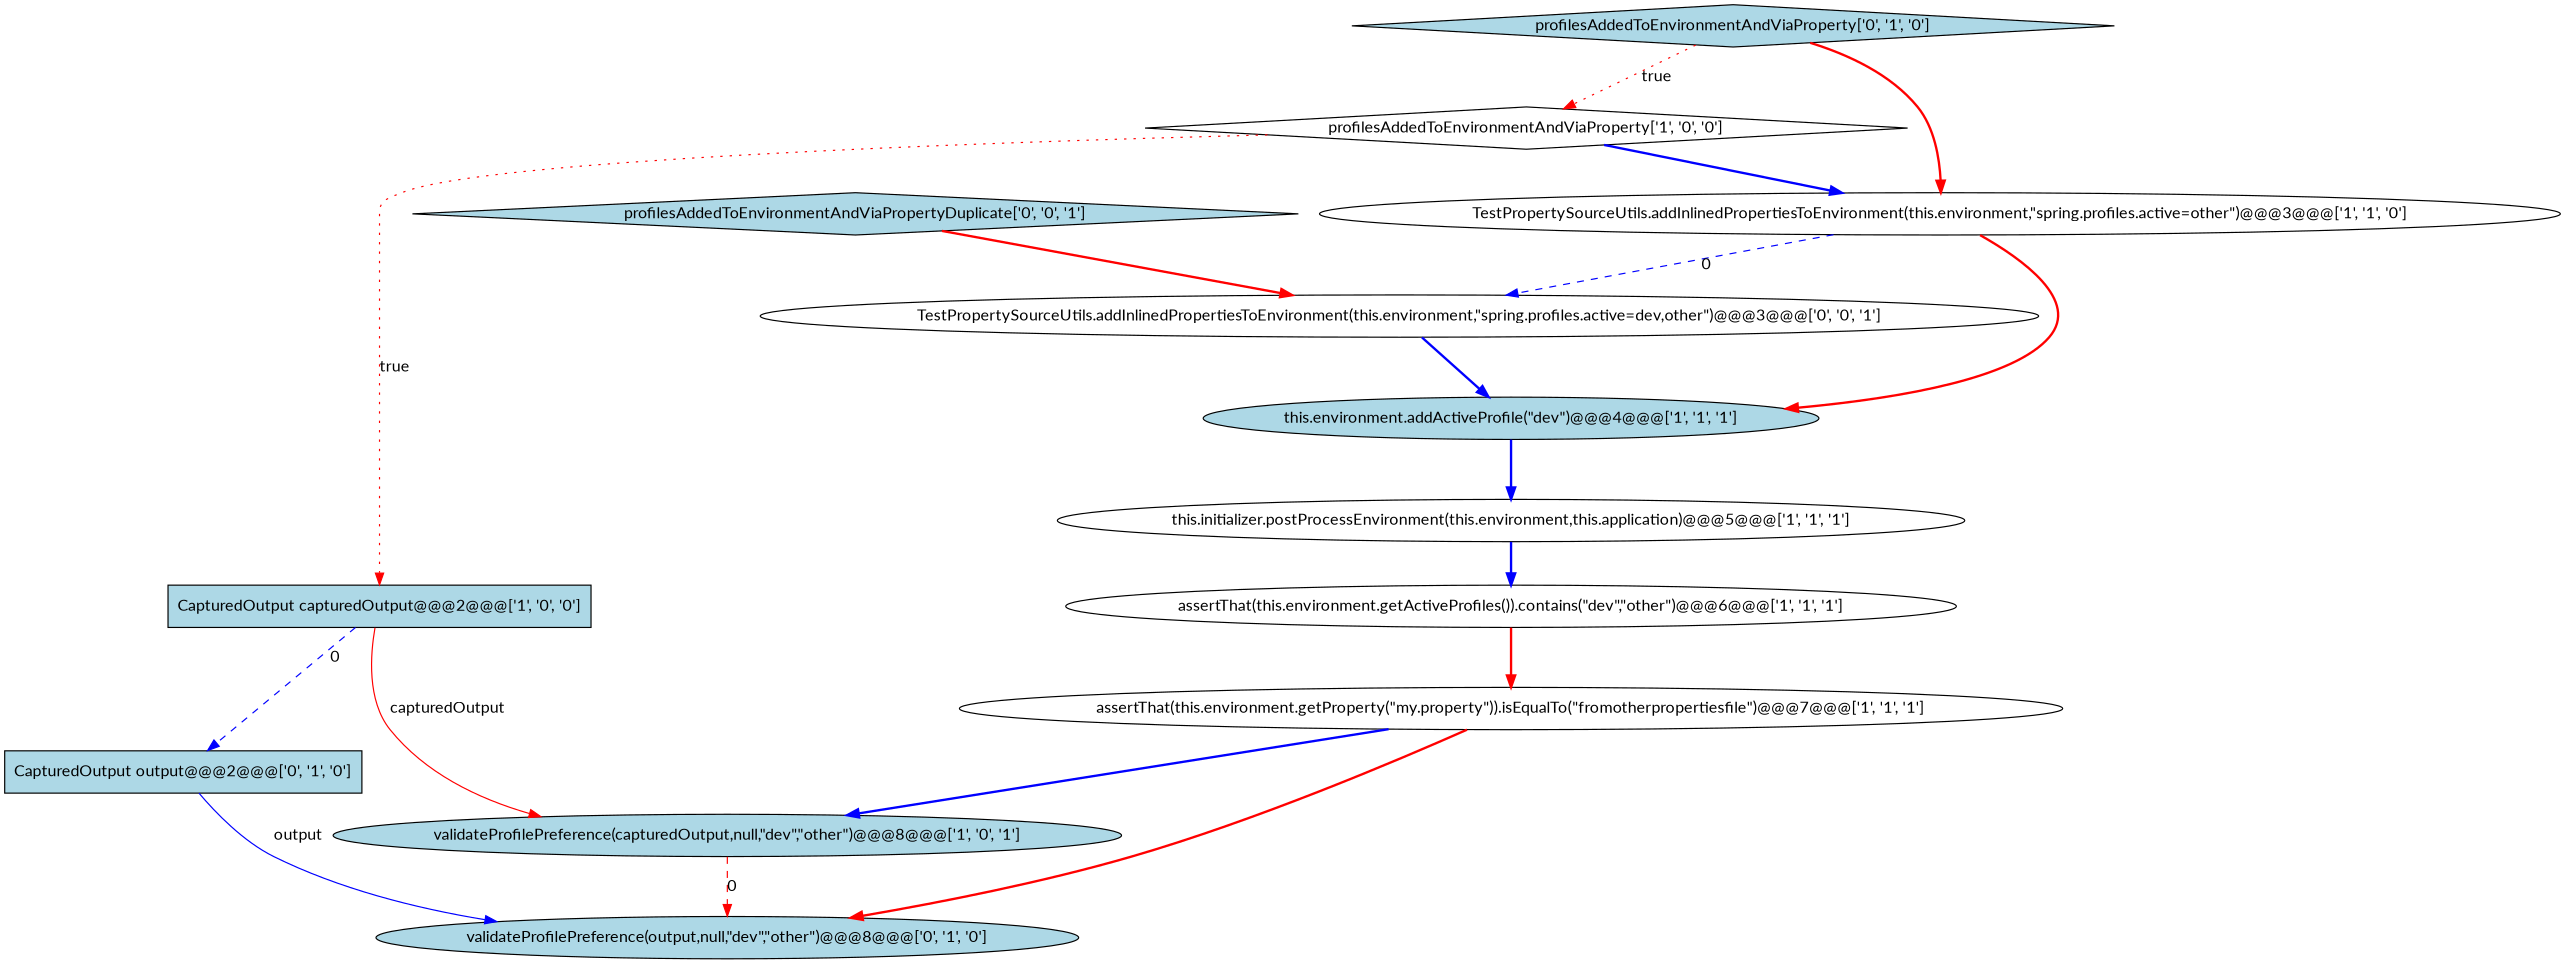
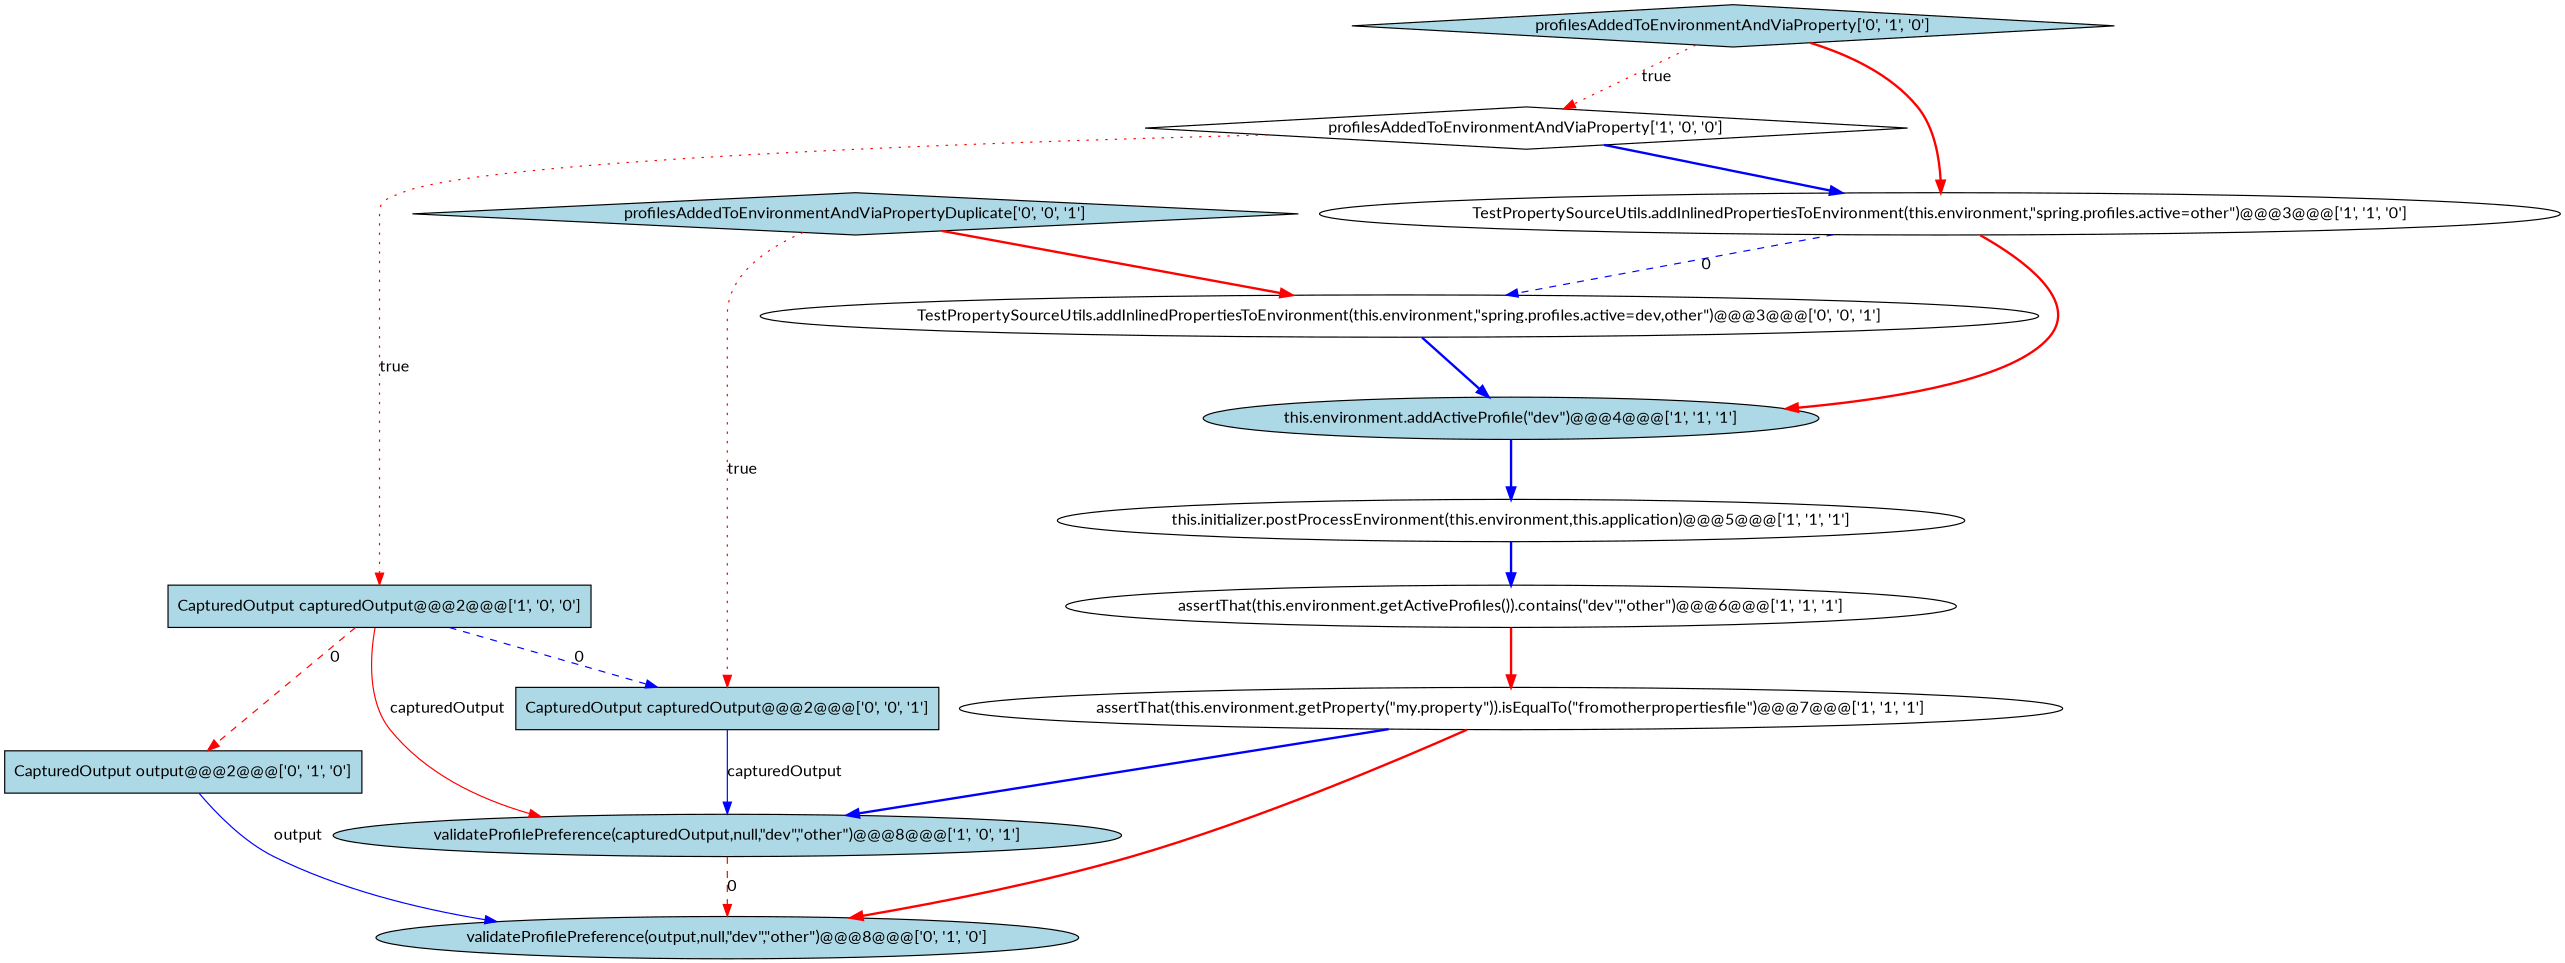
edge "CapturedOutput capturedOutput@@@2@@@['1', '0', '0']" -> "CapturedOutput output@@@2@@@['0', '1', '0']": color blue -> red
node "CapturedOutput capturedOutput@@@2@@@['0', '0', '1']": added
